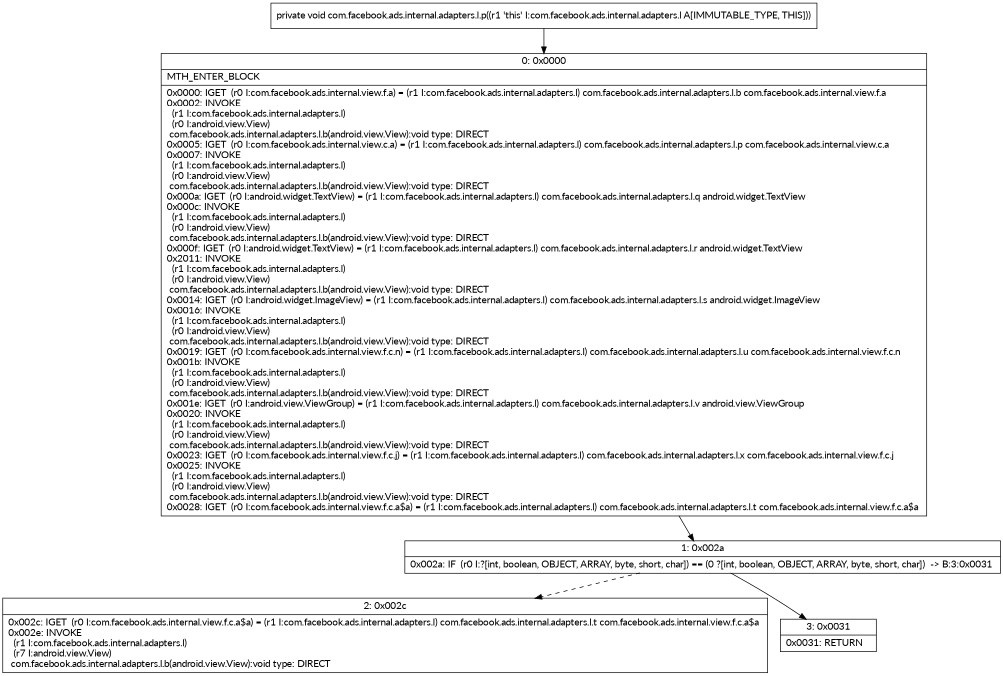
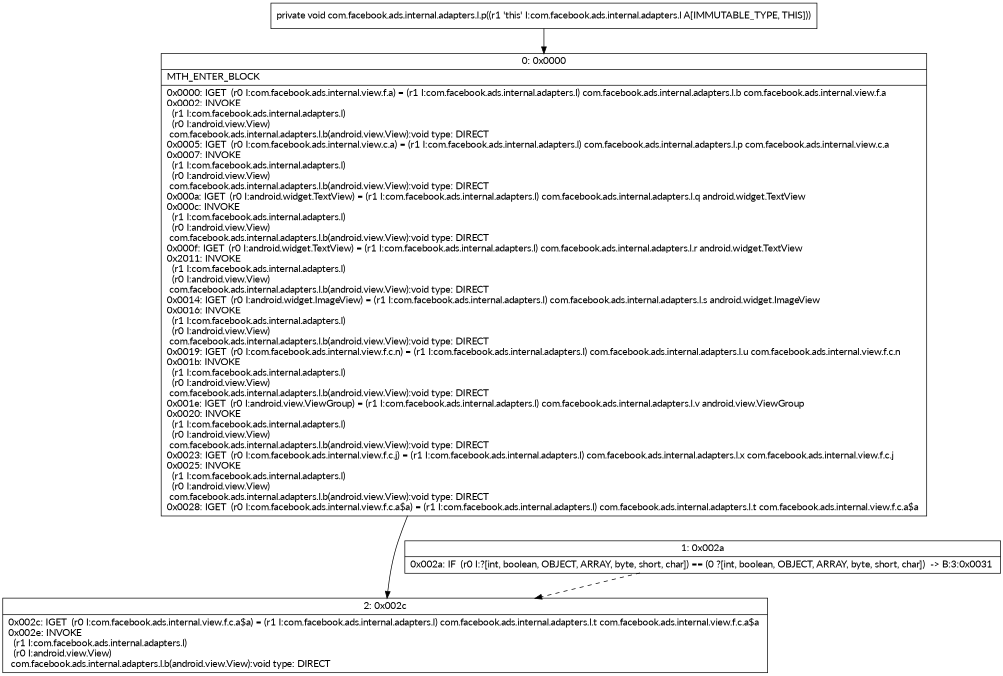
edge "0: 0x0000" -> "1: 0x002a": now "0: 0x0000" -> "2: 0x002c"
node "3: 0x0031": removed
node "2: 0x002c": text "(r7 I:android.view.View)" -> "(r0 I:android.view.View)"
